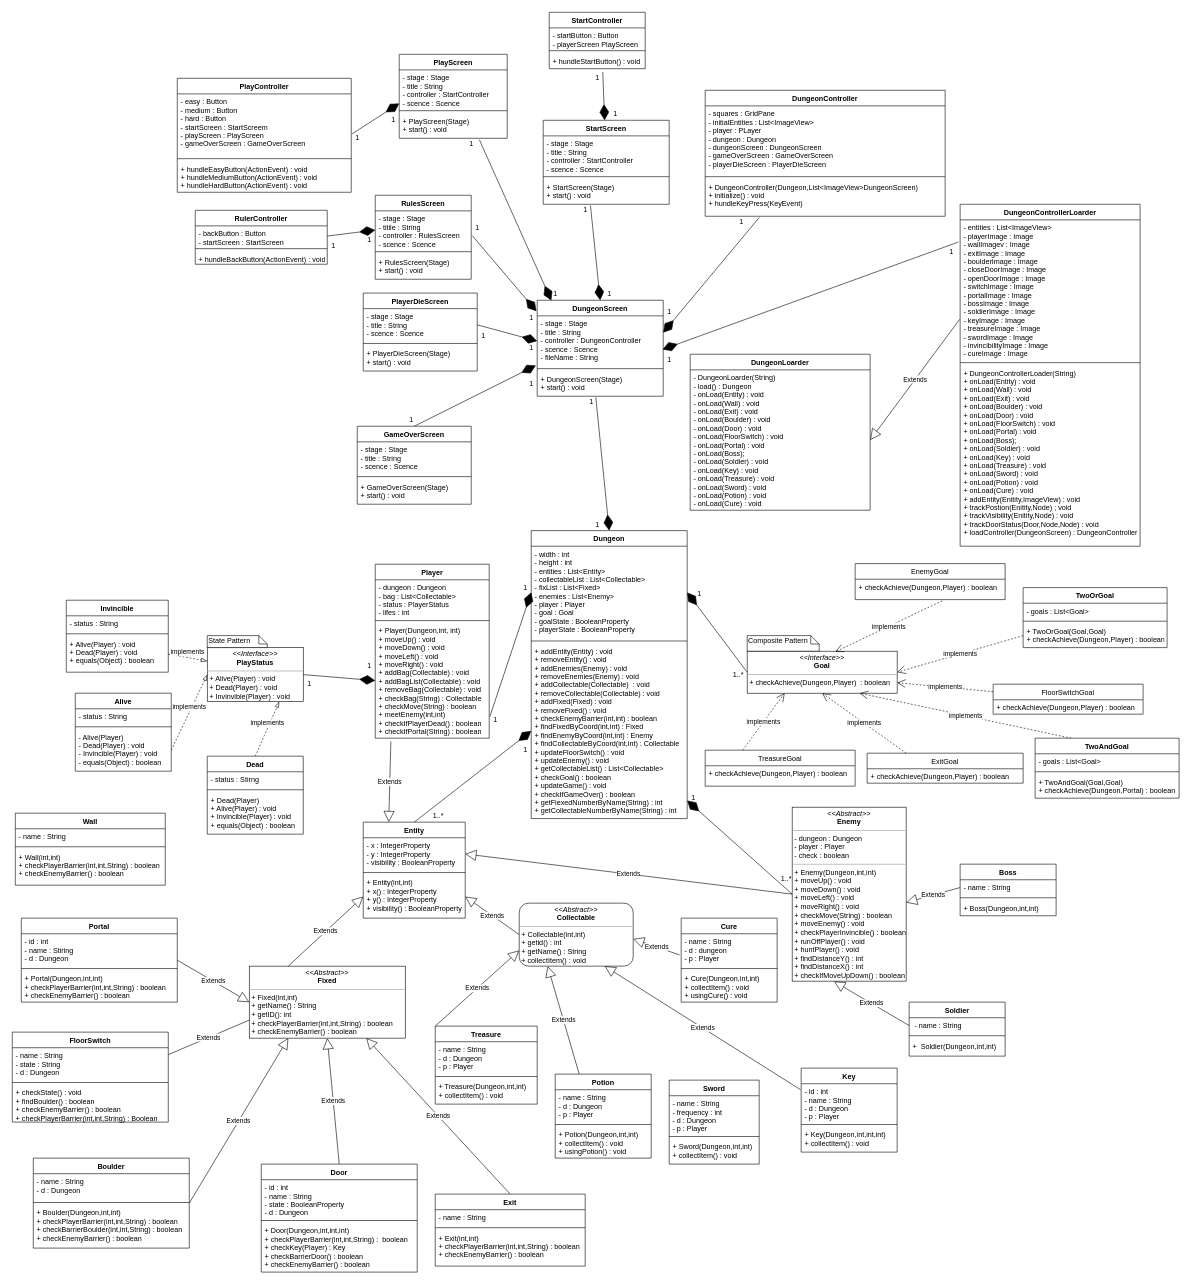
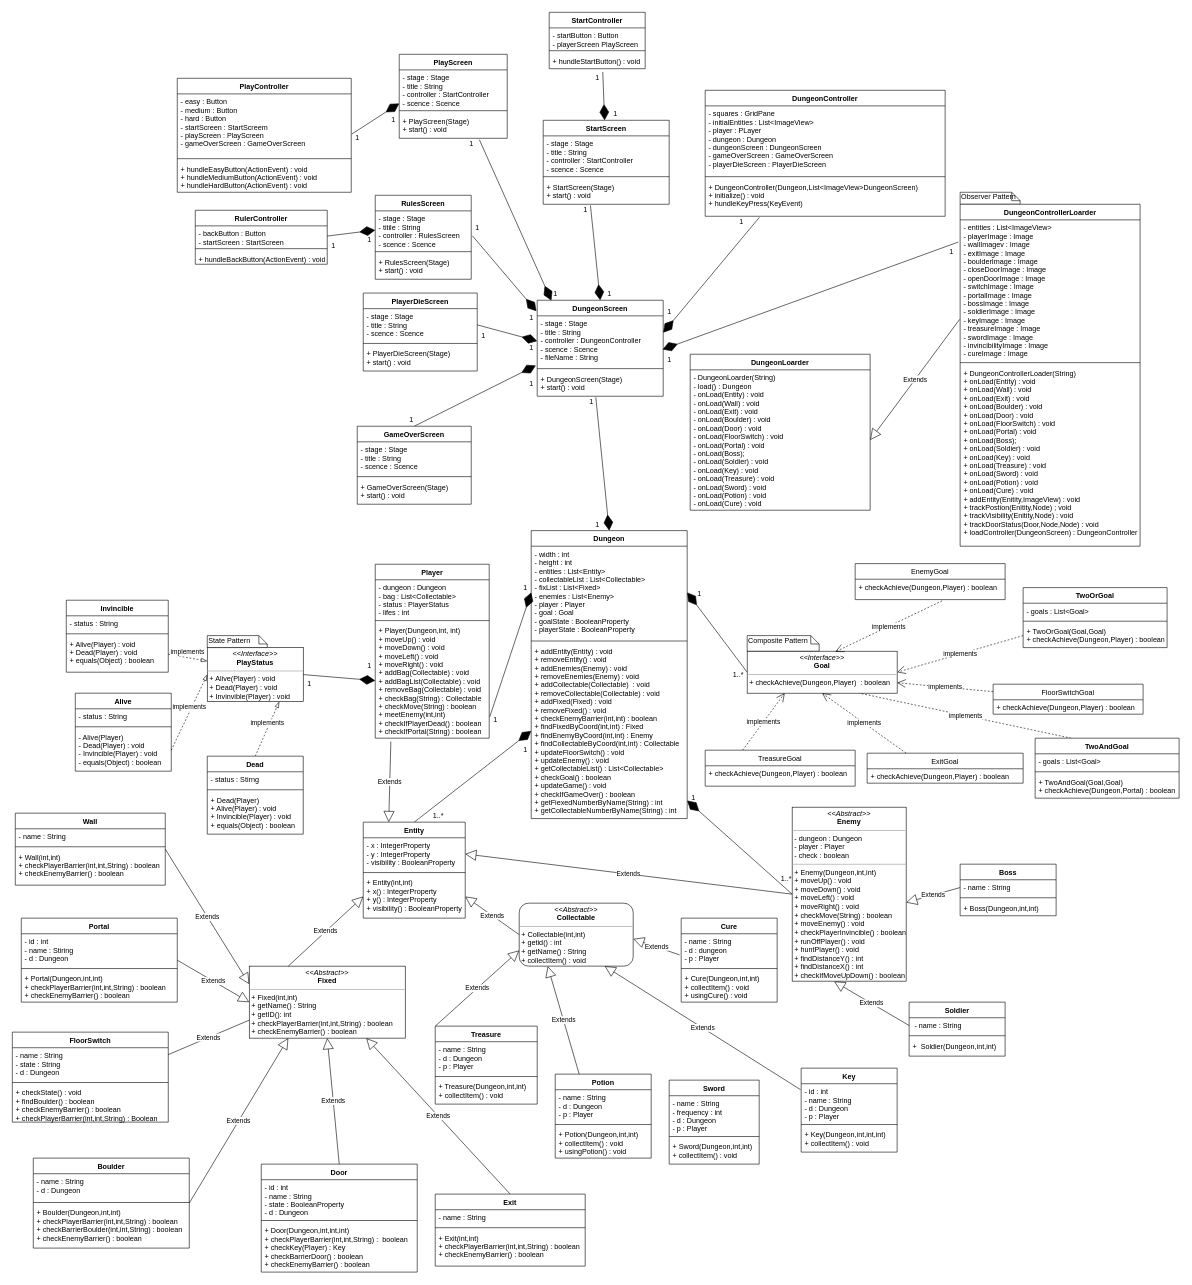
node "Observer Pattern": added
edge "TwoAndGoal" -> "<<Interface>> Goal + checkAchieve(Dungeon,Player) : boolean": arrowhead open -> none
edge "Wall" -> "<<Abstract>> Fixed + Fixed(int,int) + getName() : String + getID(): int + checkPlayerBarrier(int,int,String) : boolean + checkEnemyBarrier() : boolean": added, label "Extends"
